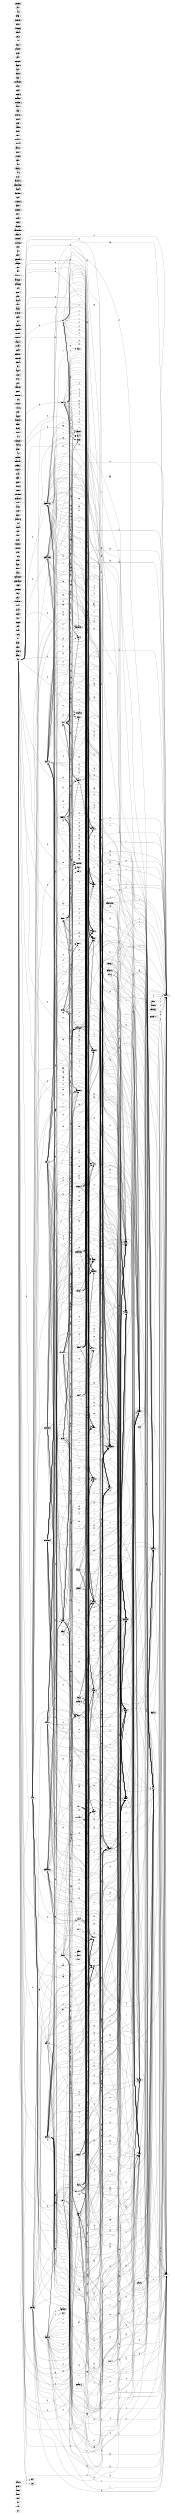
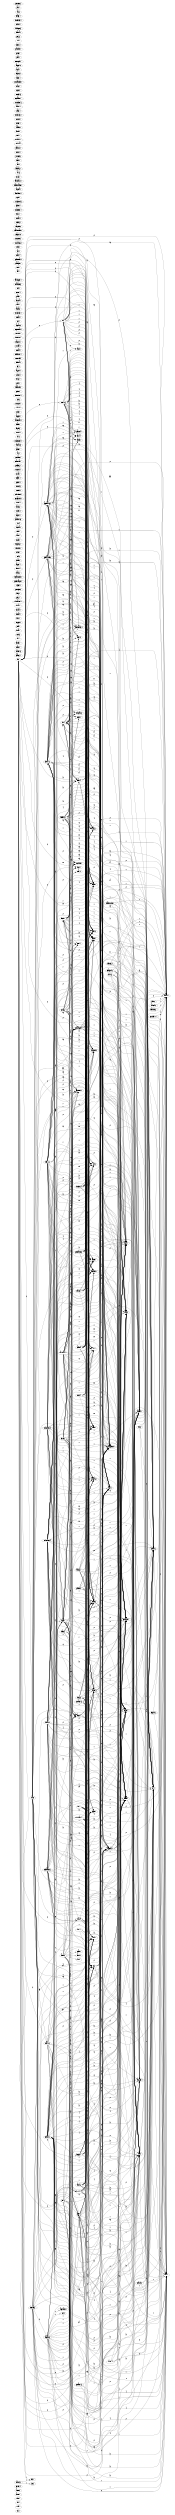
node "masterson(1)": removed
node "vulture(6)": label "vulture(6)" -> "vulture(1)"
edge "america(3)" -> "trade(1)": now "america(3)" -> "captain(3)"
